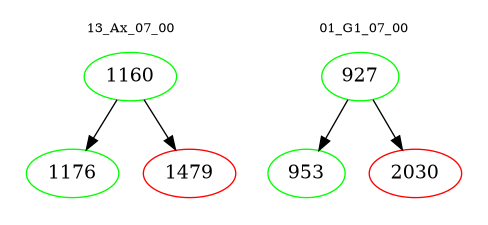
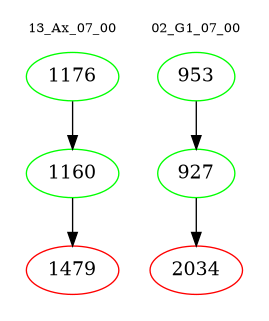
cluster "01_G1_07_00": label "01_G1_07_00" -> "02_G1_07_00"
edge "1160" -> "1176": reversed
edge "927" -> "953": reversed
node "2030": label "2030" -> "2034"
